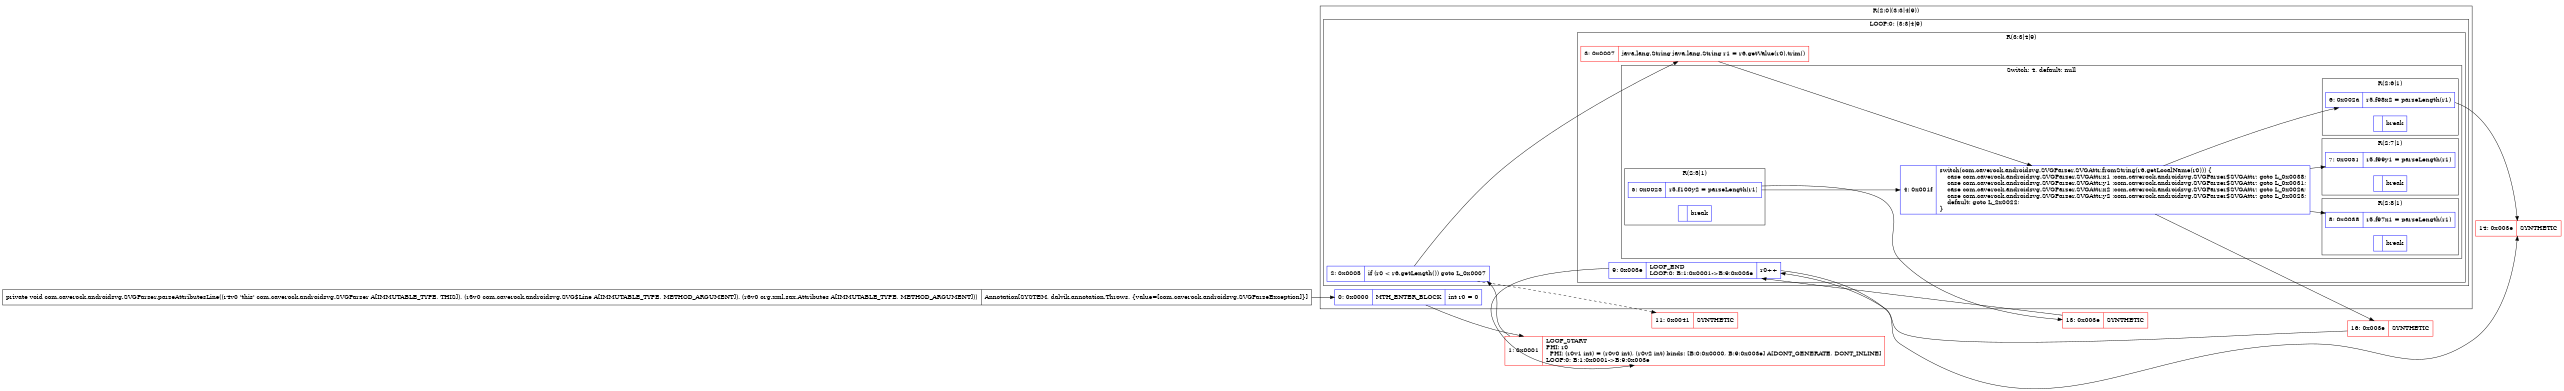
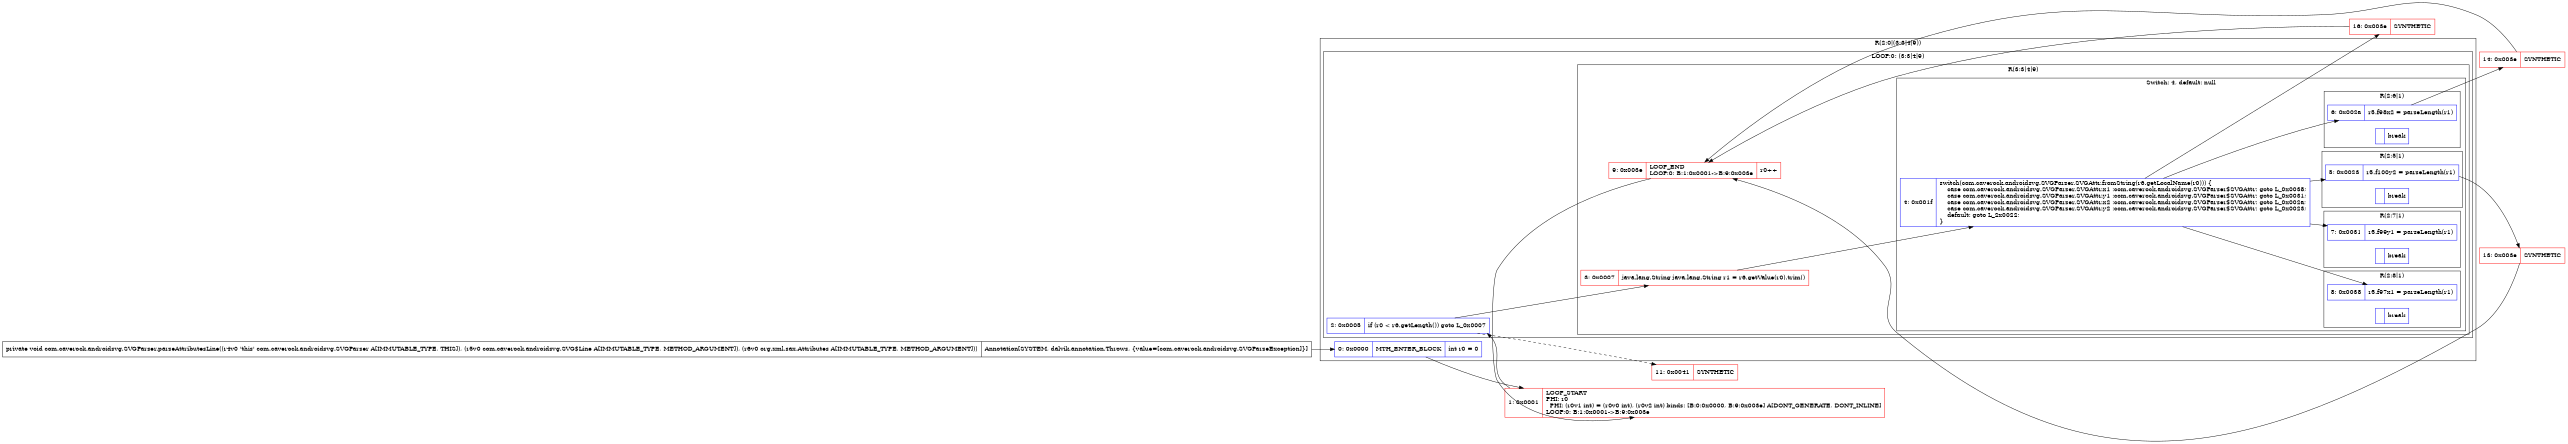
edge "5: 0x0023" -> "4: 0x001f": reversed
node "9: 0x003e": color blue -> red
edge "9: 0x003e" -> "14: 0x003e": reversed
